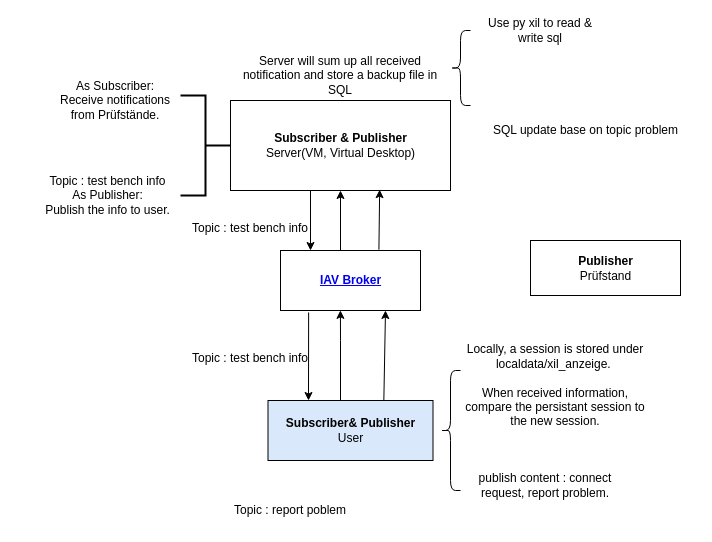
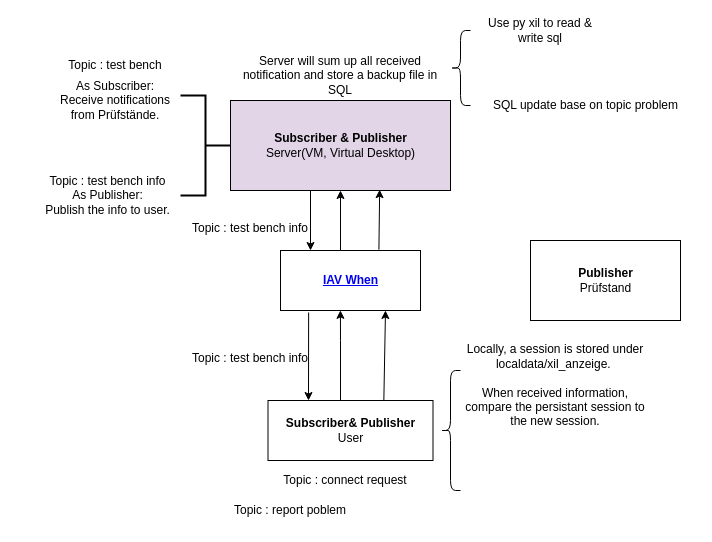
node "Topic : test bench": added
node "SQL update base on topic problem": moved (586, 131) -> (586, 106)
node "Subscriber & Publisher Server(VM, Virtual Desktop)": fillcolor #ffffff -> #e1d5e7
node "Publisher Prüfstand": size 150x55 -> 150x80
node "IAV Broker": label "IAV Broker" -> "IAV When"
node "Subscriber& Publisher User": fillcolor #dae8fc -> #ffffff
node "Topic : connect request": added
node "publish content : connect request, report problem.": removed
